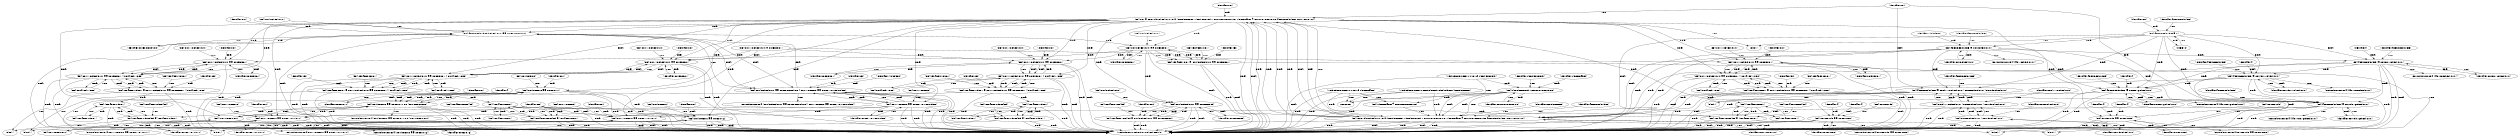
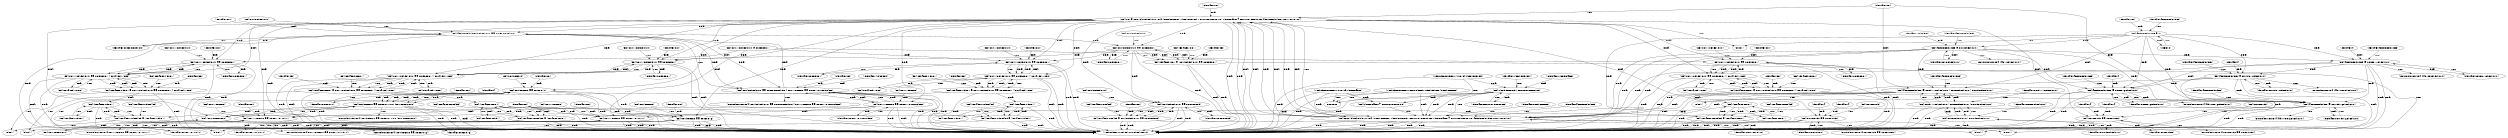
edge "(MethodParameterIn,ULONG ulDataOffset)" -> "(Call,ulDataOffset + ETH_HEADER_SIZE)": label "AST: " -> "DDG: "
